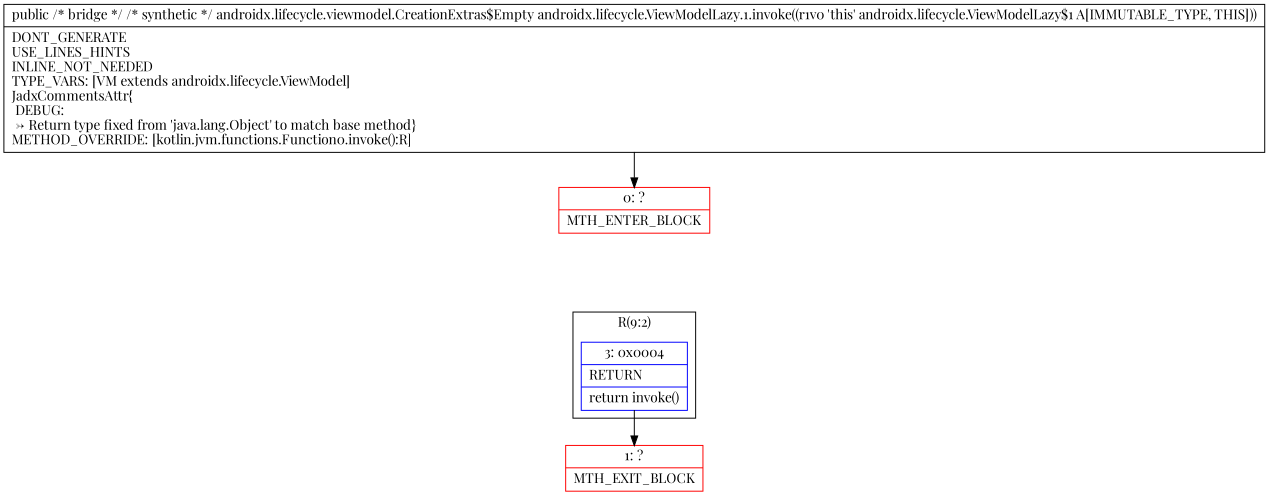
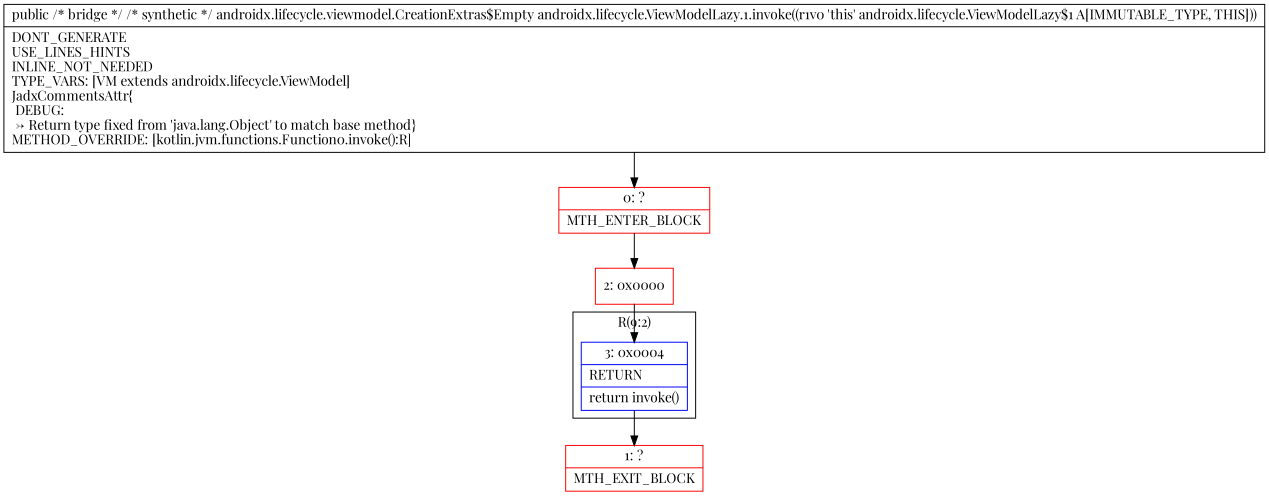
node "2: 0x0000": added
